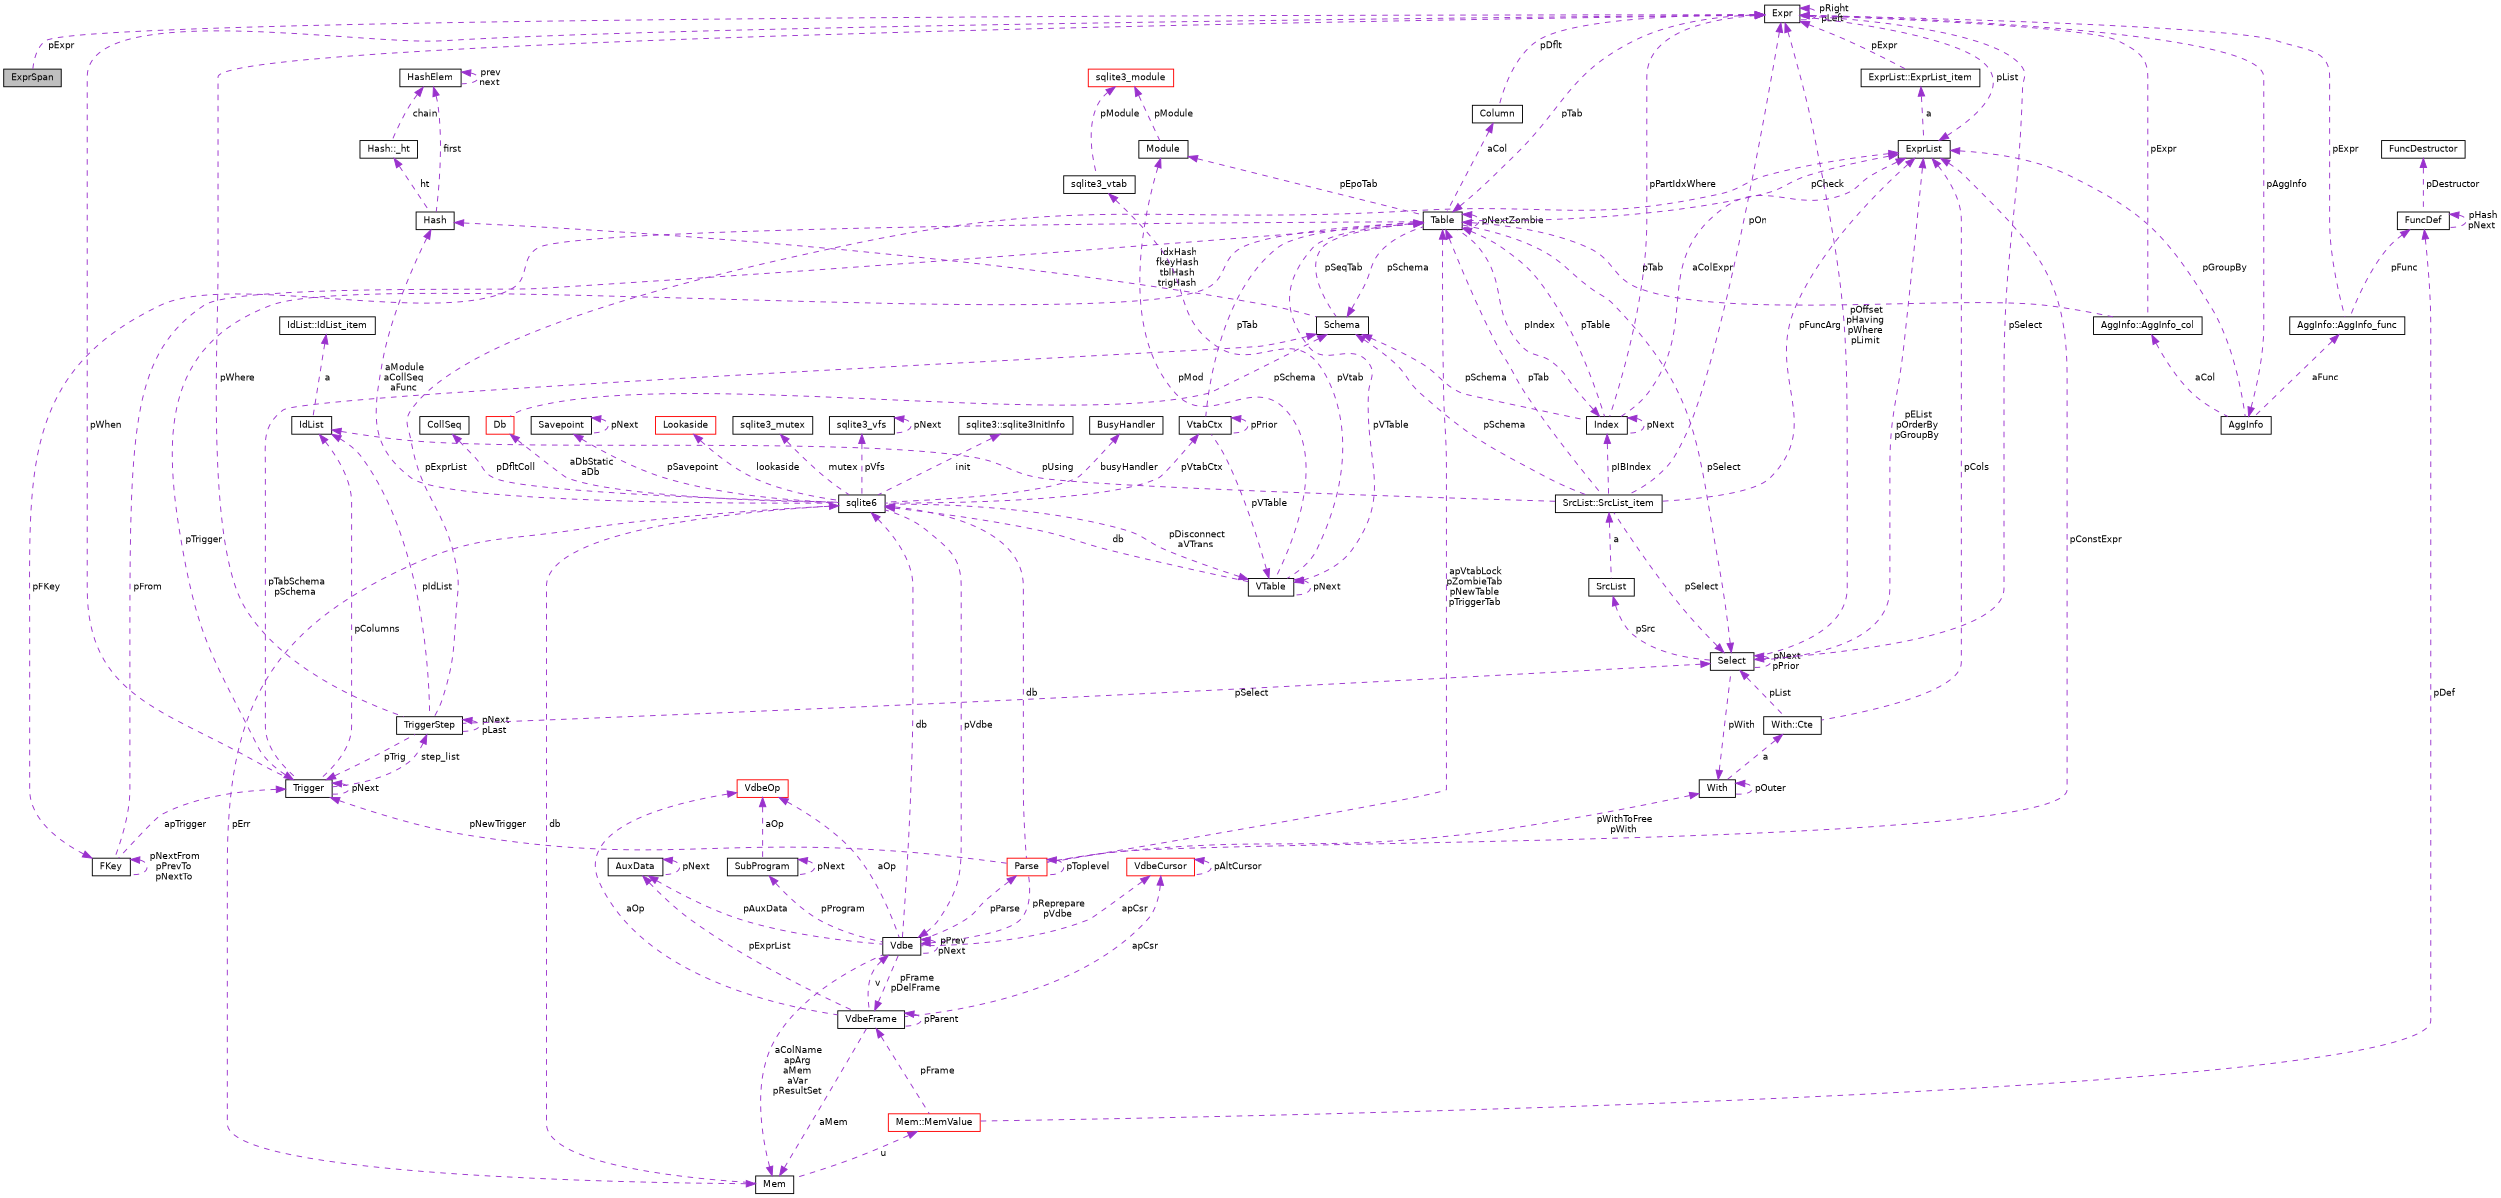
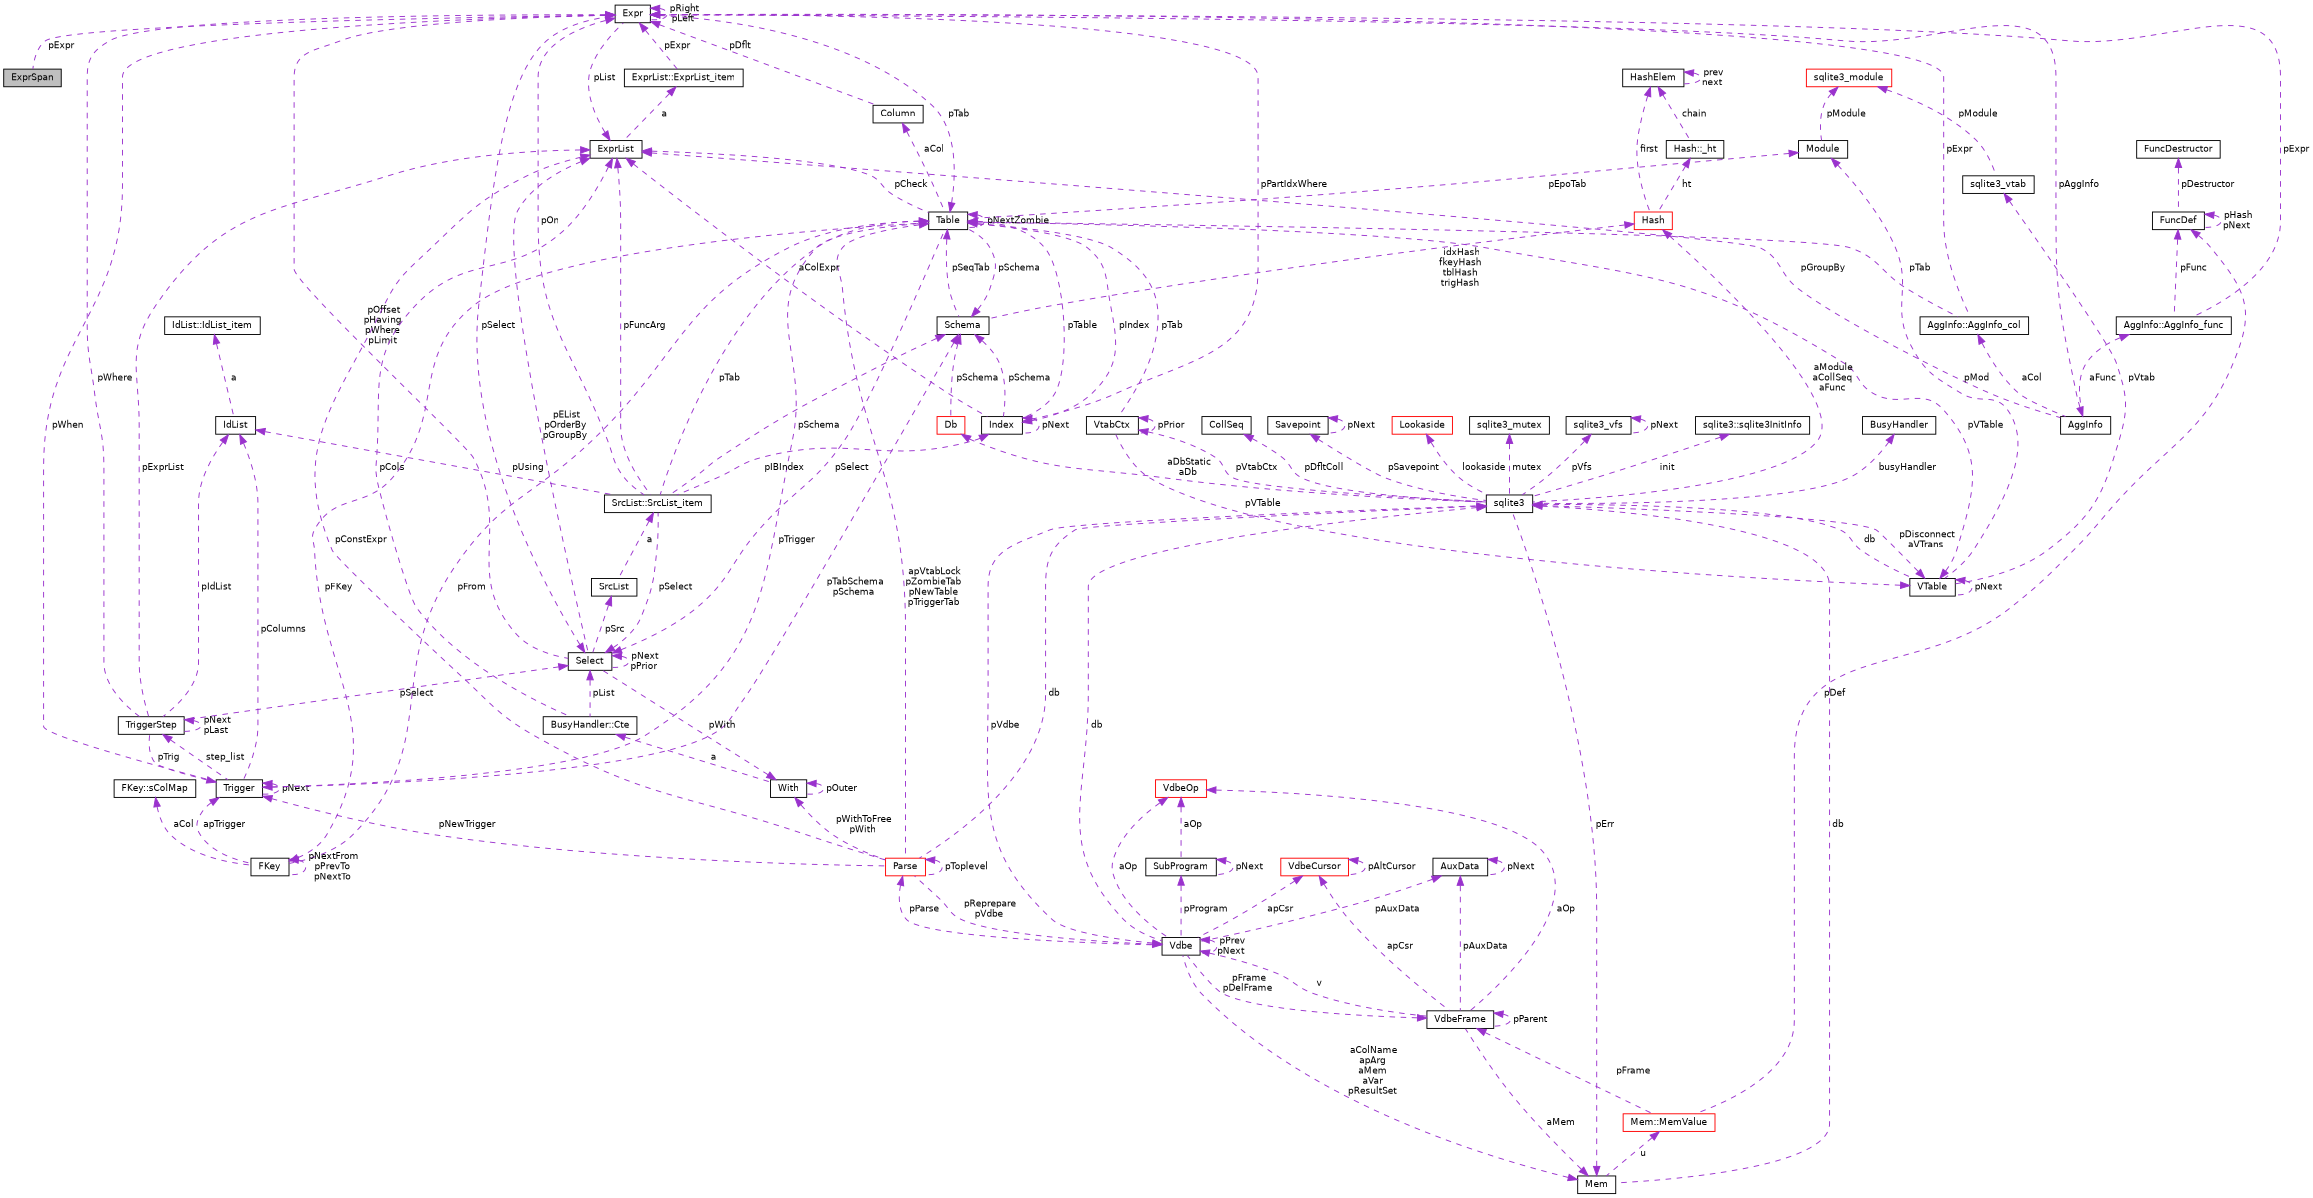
node "Hash": color black -> red
node "sqlite6": label "sqlite6" -> "sqlite3"
node "With::Cte": label "With::Cte" -> "BusyHandler::Cte"
node "FKey::sColMap": added
edge "VdbeFrame" -> "AuxData": label " pExprList" -> " pAuxData"
